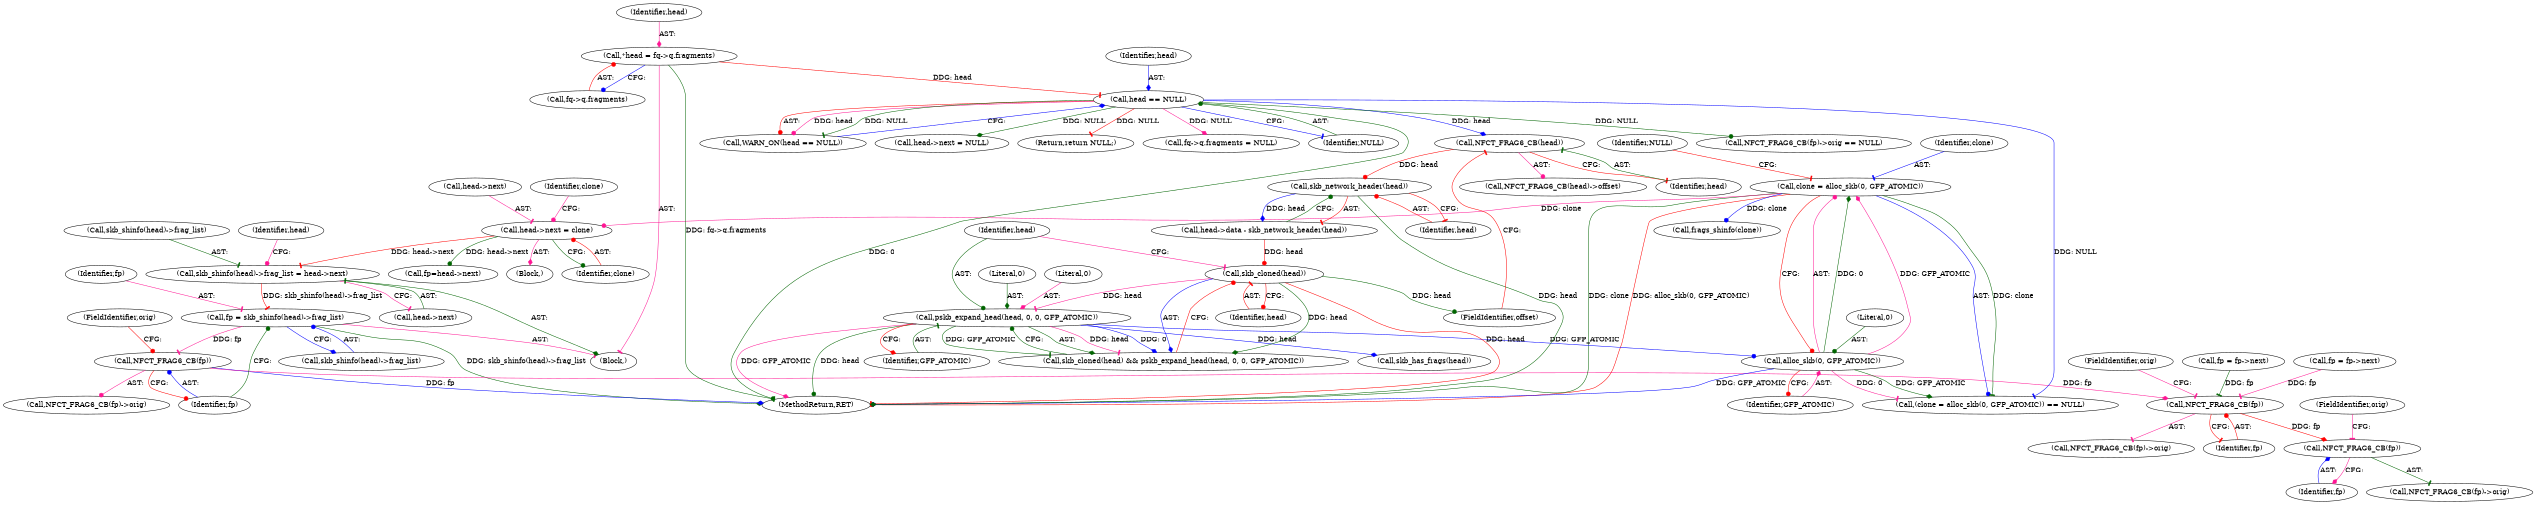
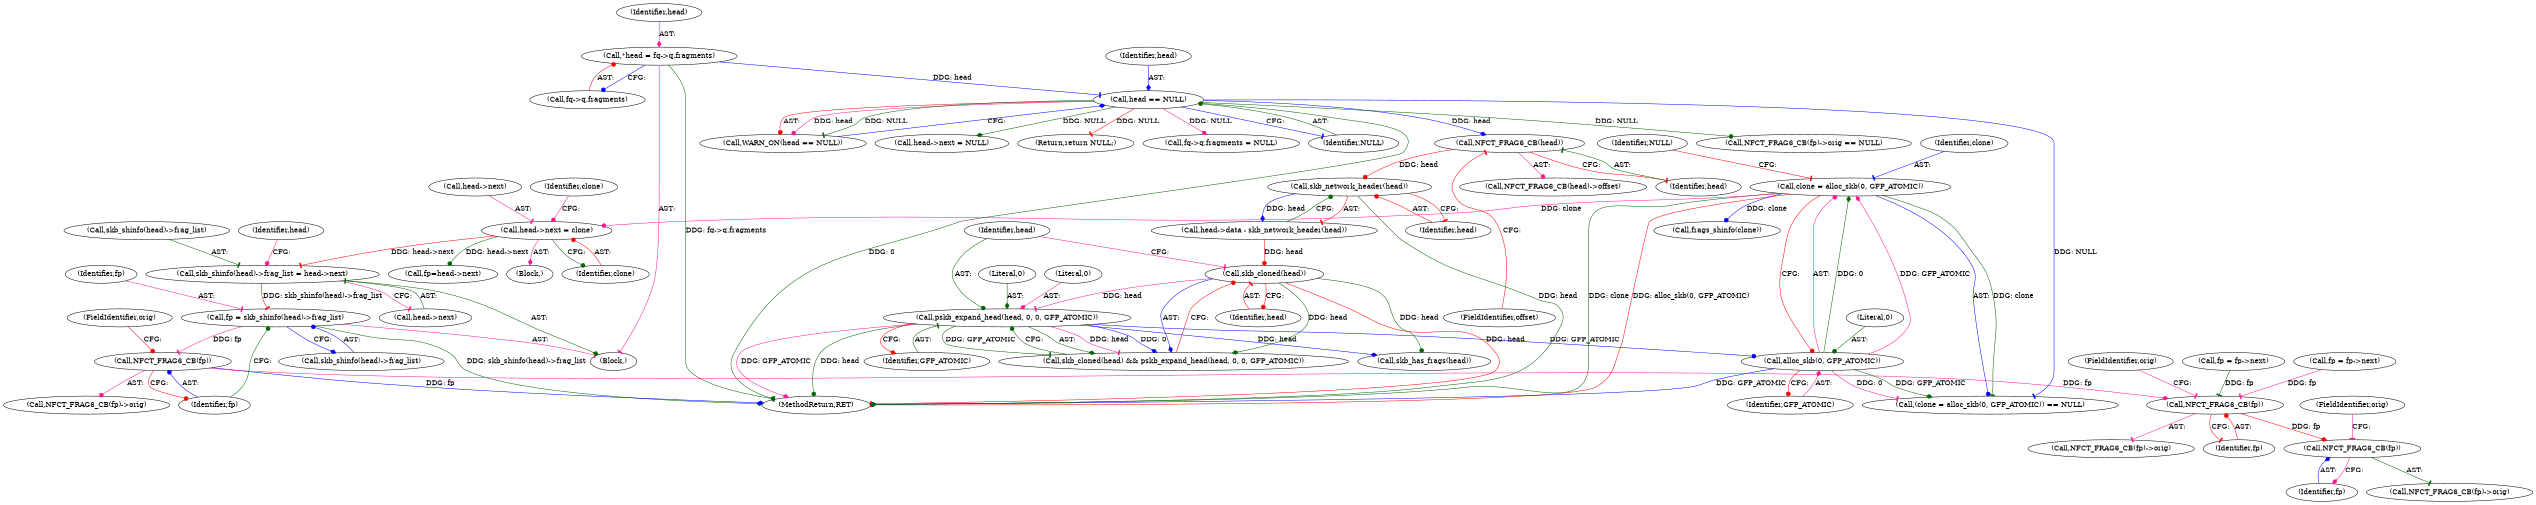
edge "(Call,*head = fq->q.fragments)" -> "(Call,head == NULL)": color red -> blue
edge "(Call,skb_cloned(head))" -> "(FieldIdentifier,offset)": now "(Call,skb_cloned(head))" -> "(Call,skb_has_frags(head))"
